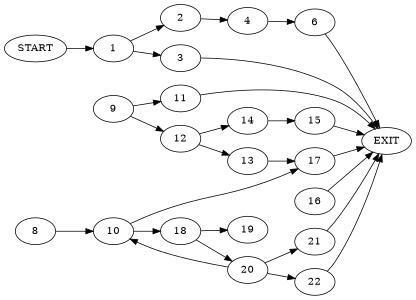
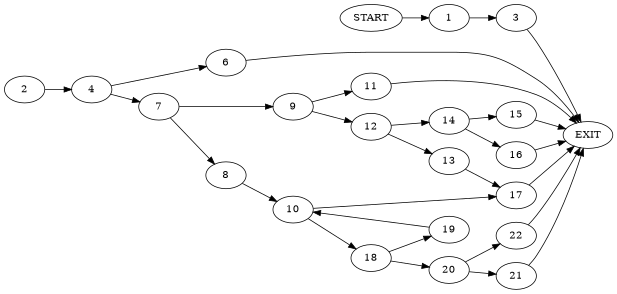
edge "1" -> "2": removed
node "7": added
edge "14" -> "16": added
edge "20" -> "10": now "19" -> "10"
